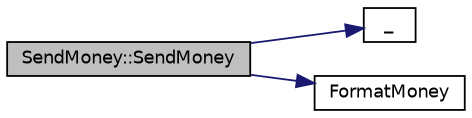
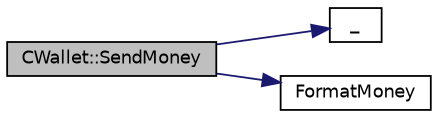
node "SendMoney::SendMoney": label "SendMoney::SendMoney" -> "CWallet::SendMoney"
